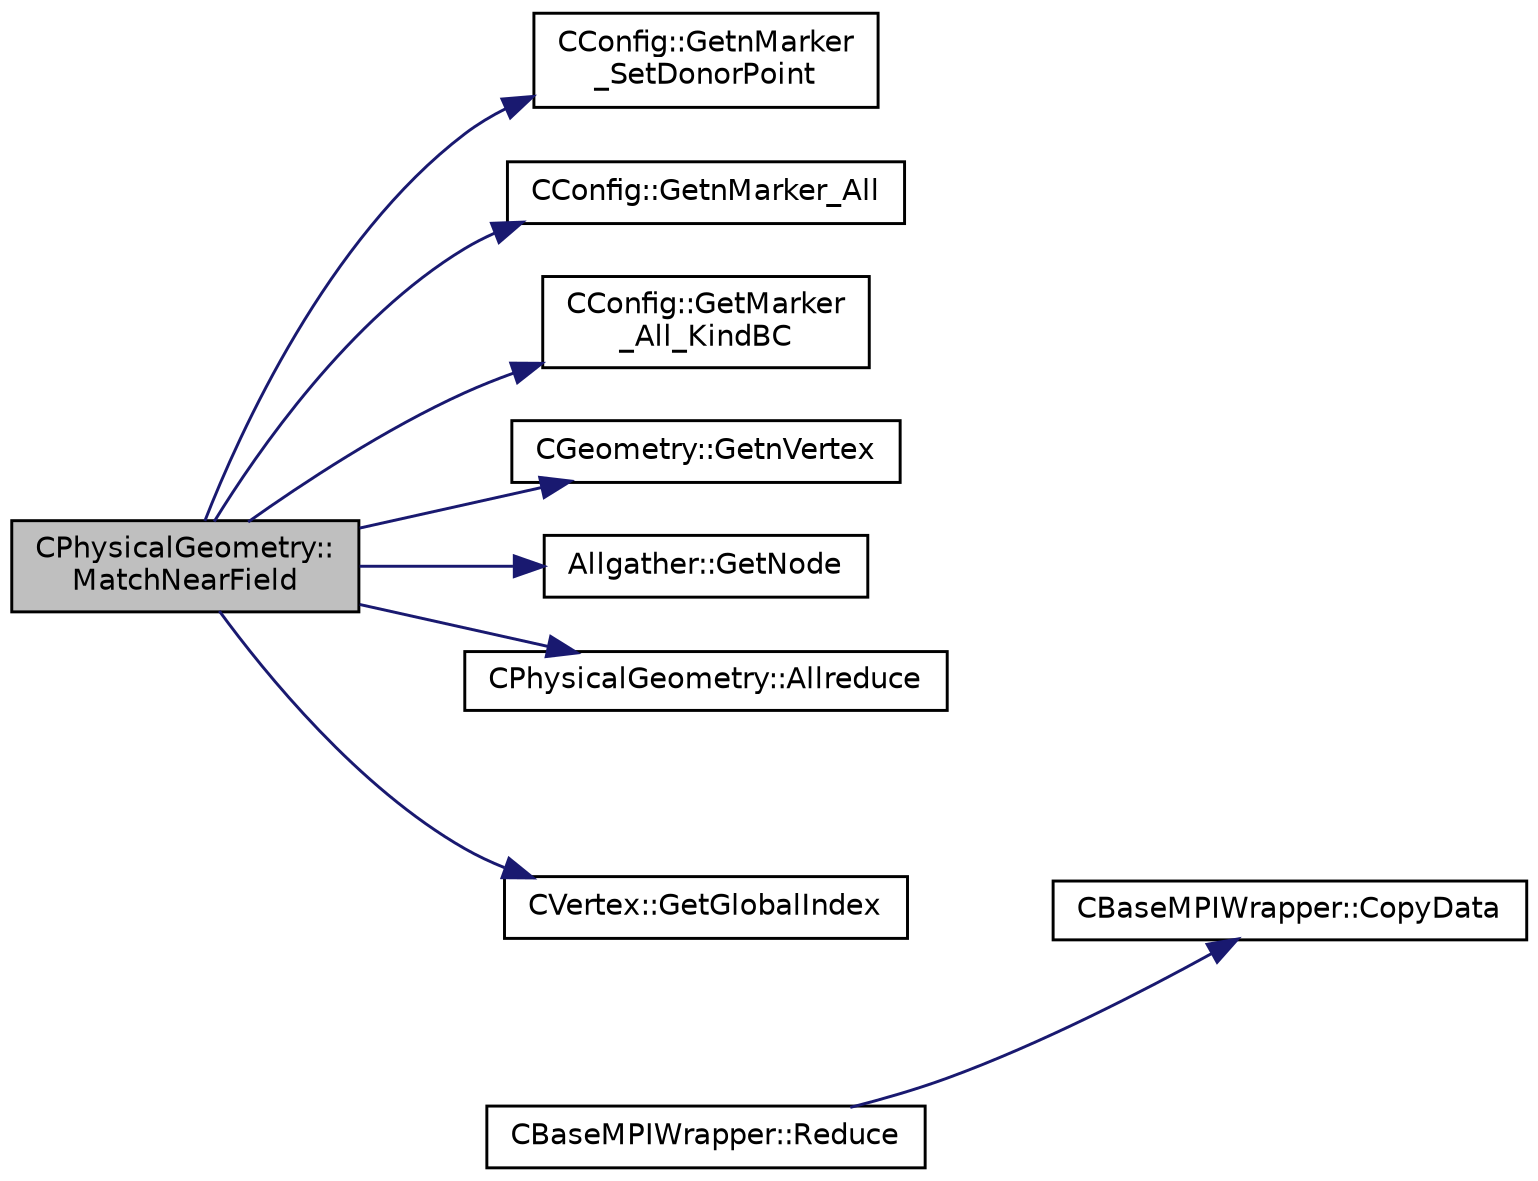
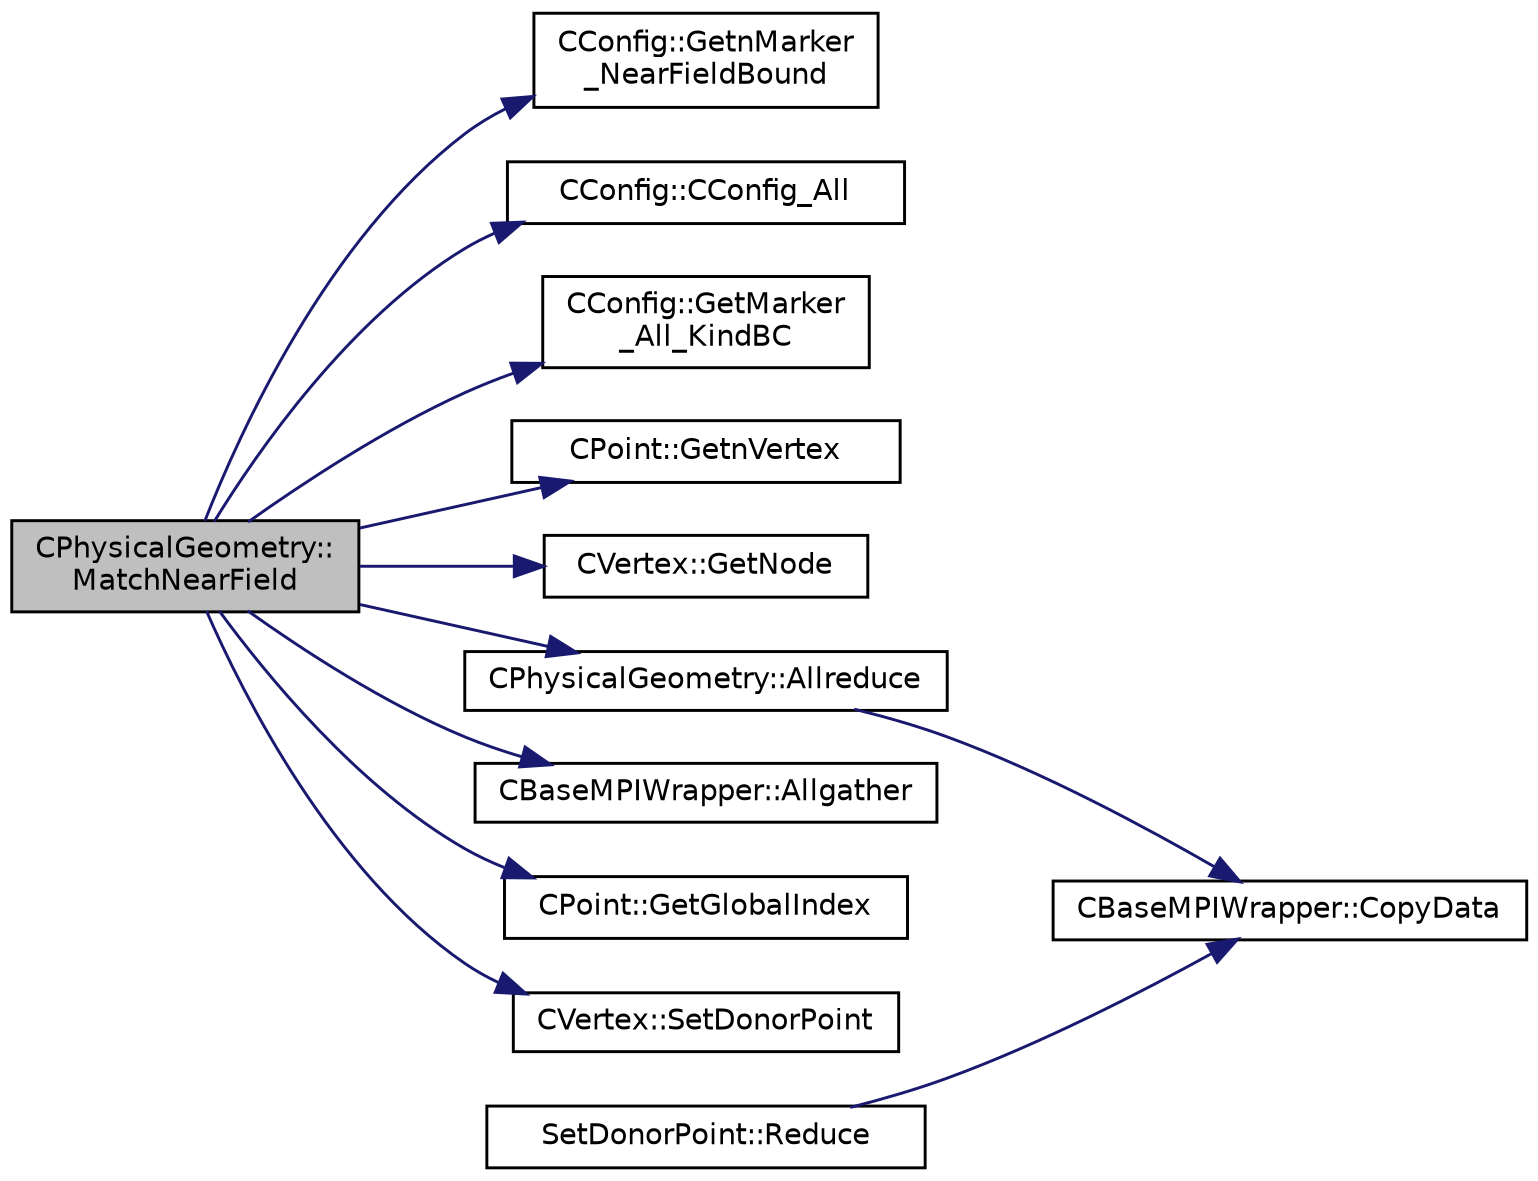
node "CConfig::GetnMarker _SetDonorPoint": label "CConfig::GetnMarker _SetDonorPoint" -> "CConfig::GetnMarker _NearFieldBound"
node "CConfig::GetnMarker_All": label "CConfig::GetnMarker_All" -> "CConfig::CConfig_All"
node "CGeometry::GetnVertex": label "CGeometry::GetnVertex" -> "CPoint::GetnVertex"
node "Allgather::GetNode": label "Allgather::GetNode" -> "CVertex::GetNode"
edge "CPhysicalGeometry::Allreduce" -> "CBaseMPIWrapper::CopyData": added
node "CBaseMPIWrapper::Allgather": added
node "CVertex::GetGlobalIndex": label "CVertex::GetGlobalIndex" -> "CPoint::GetGlobalIndex"
node "CVertex::SetDonorPoint": added
node "CBaseMPIWrapper::Reduce": label "CBaseMPIWrapper::Reduce" -> "SetDonorPoint::Reduce"
